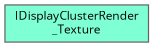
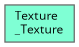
node "IDisplayClusterRender _Texture": label "IDisplayClusterRender _Texture" -> "Texture _Texture"
